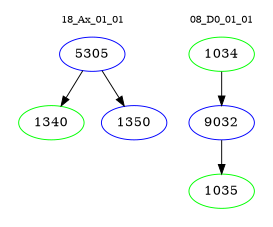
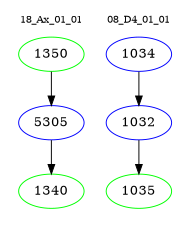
cluster "08_D0_01_01": label "08_D0_01_01" -> "08_D4_01_01"
node "1034": color green -> blue
edge "5305" -> "1350": reversed
node "1350": color blue -> green
node "9032": label "9032" -> "1032"
